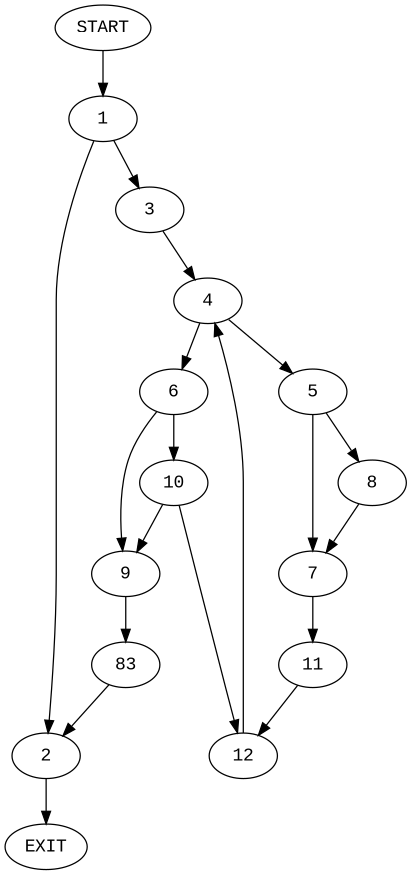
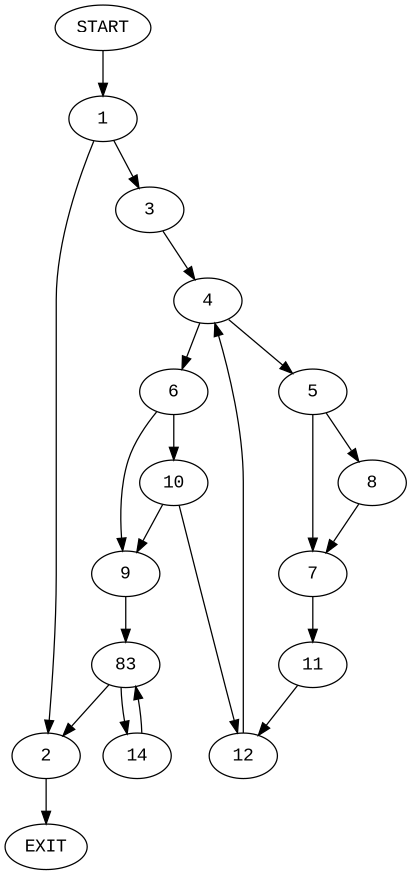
node "14": added
